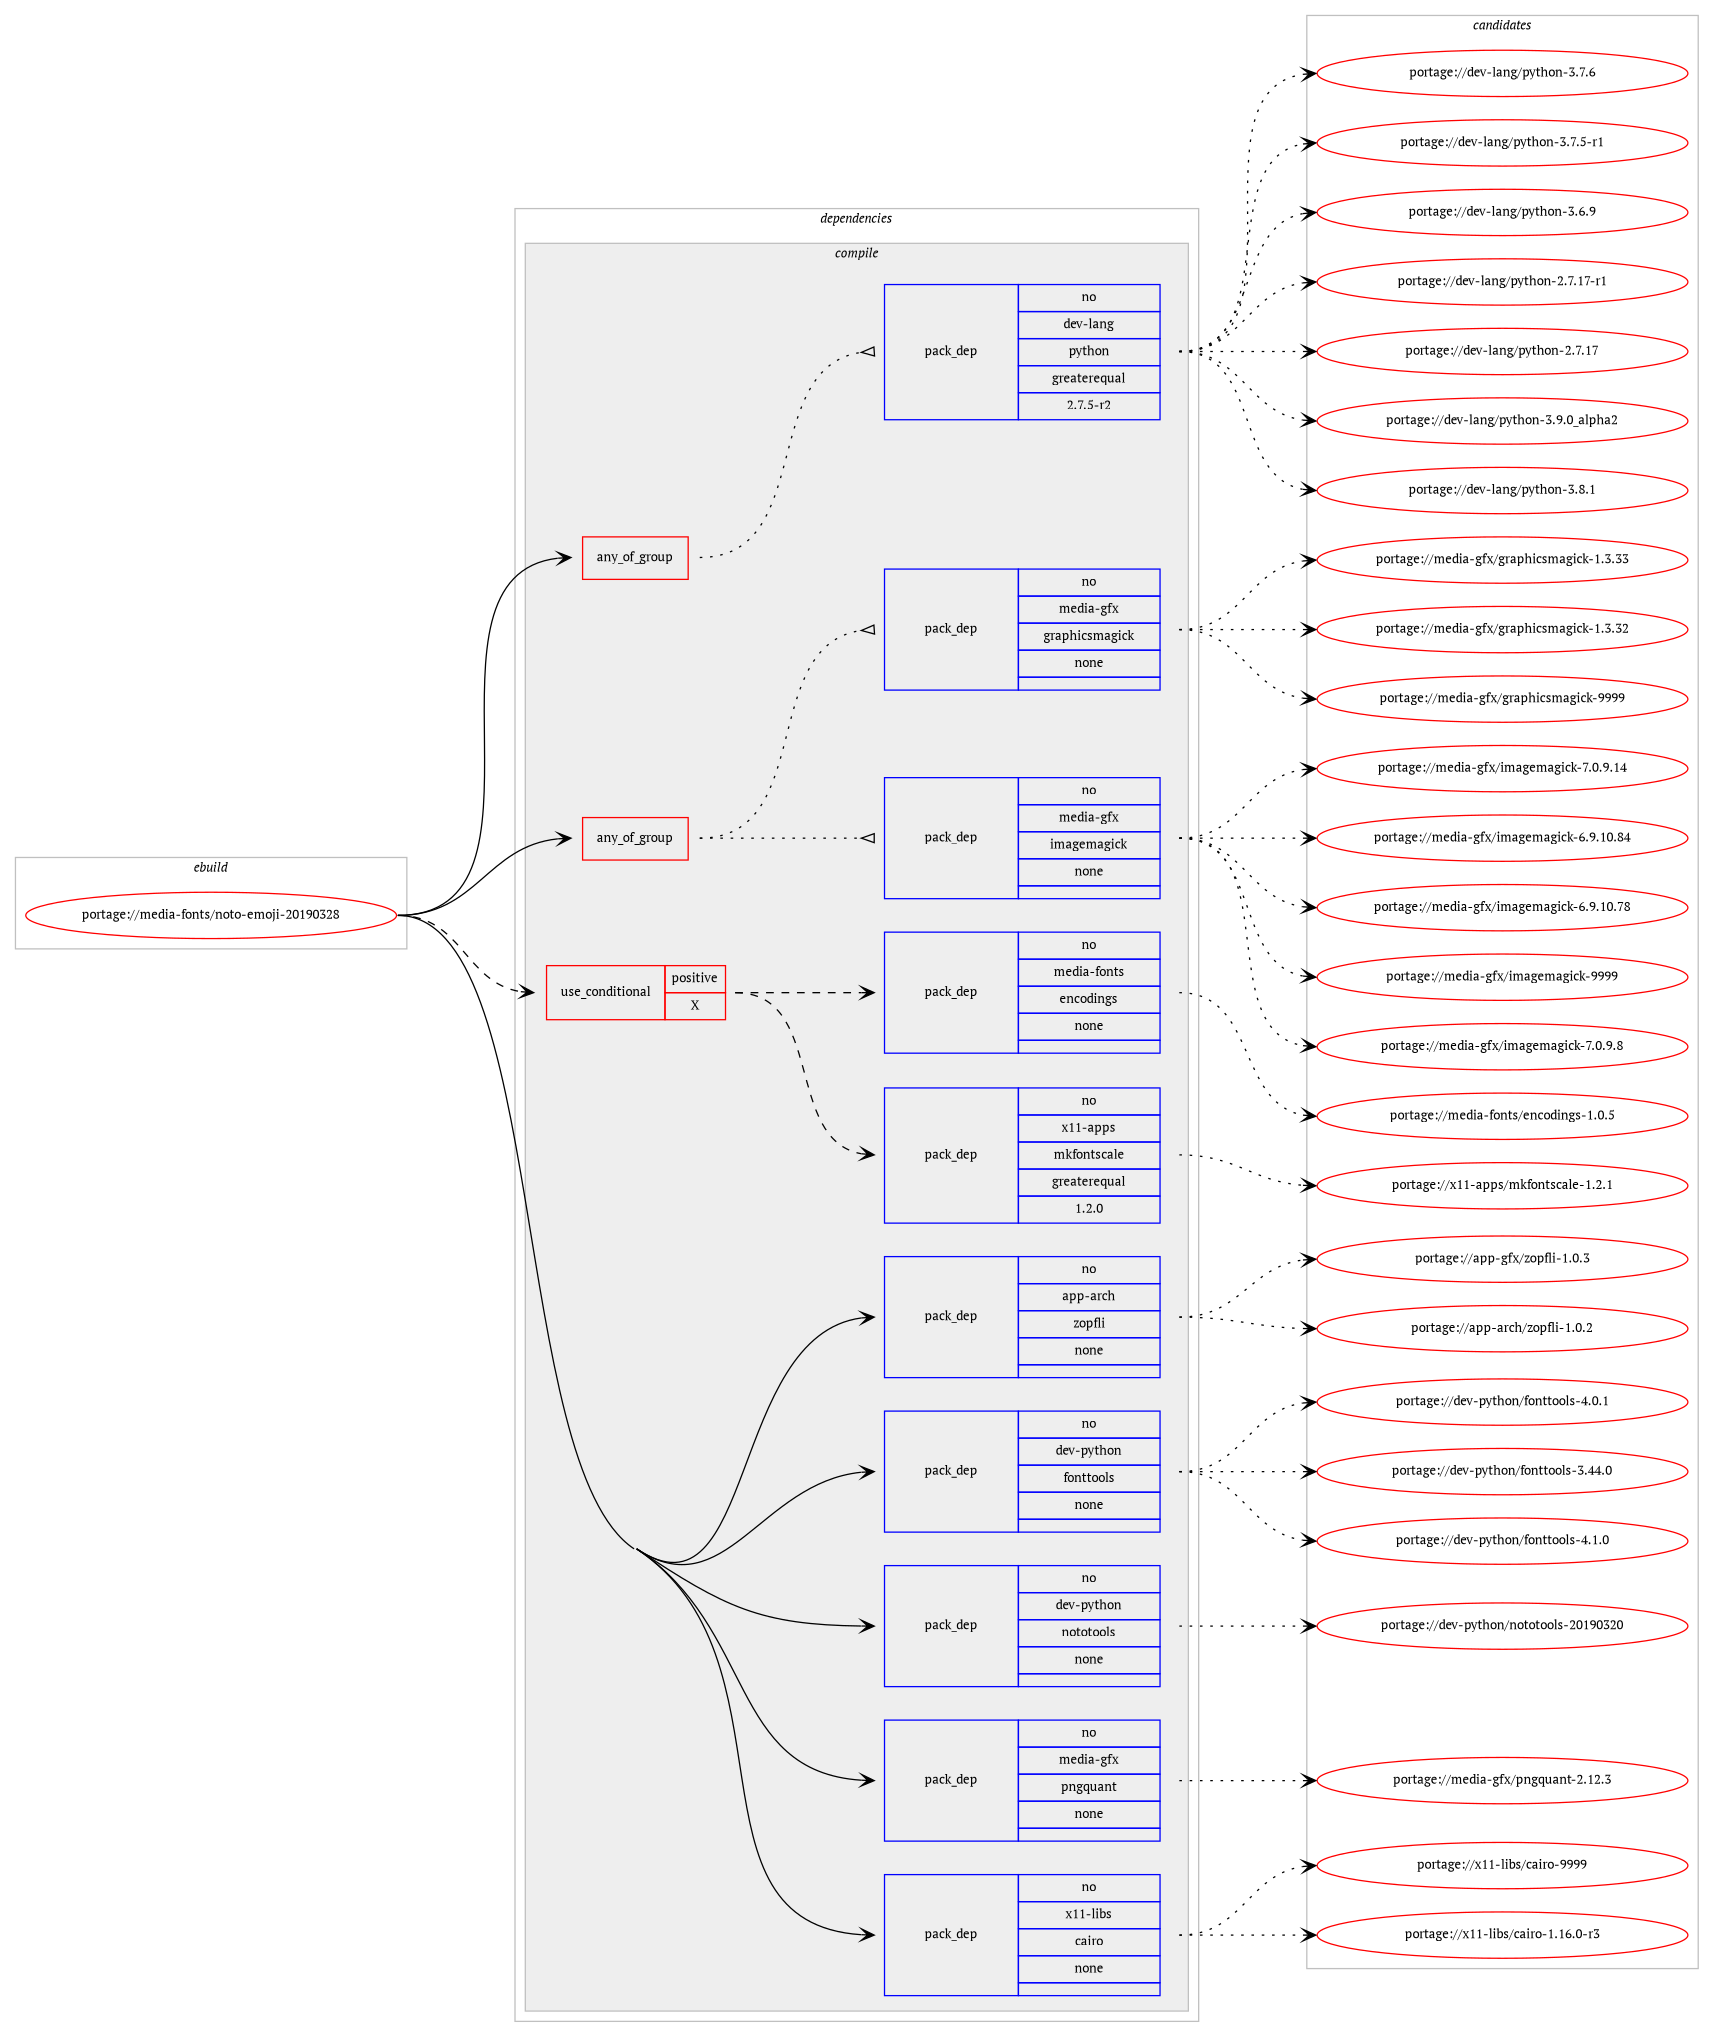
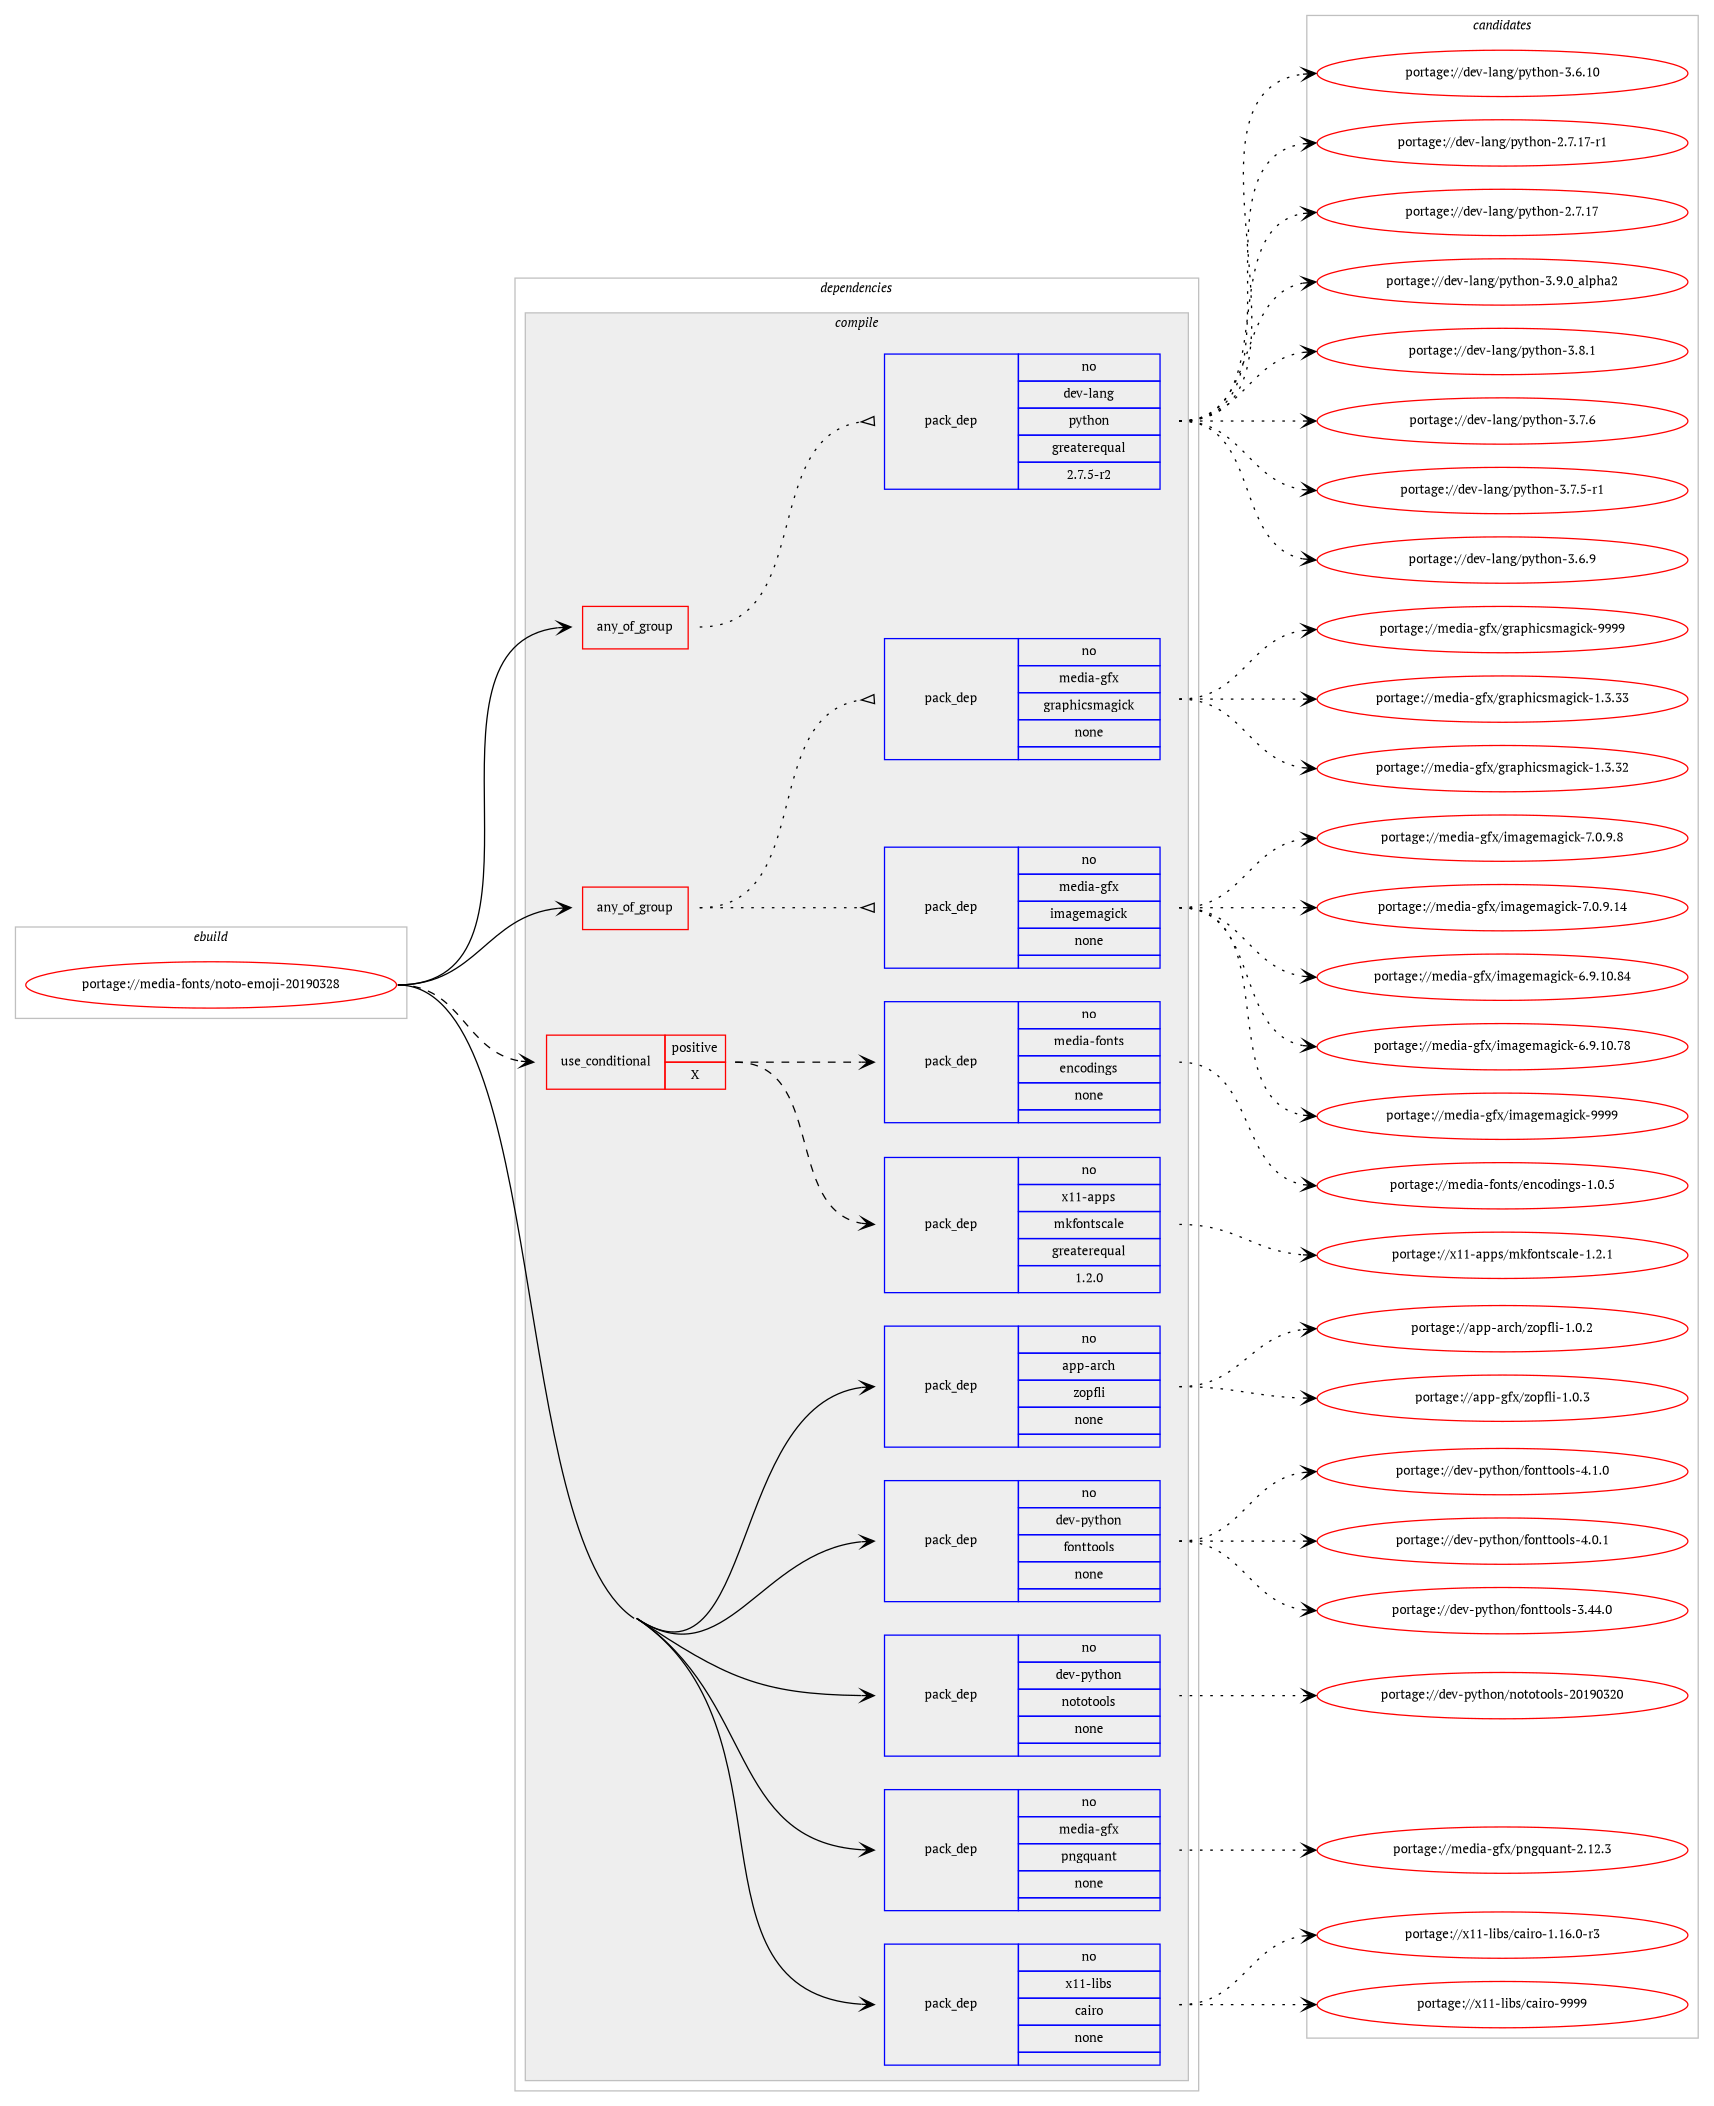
node "portage://dev-lang/python-3.6.10": added
